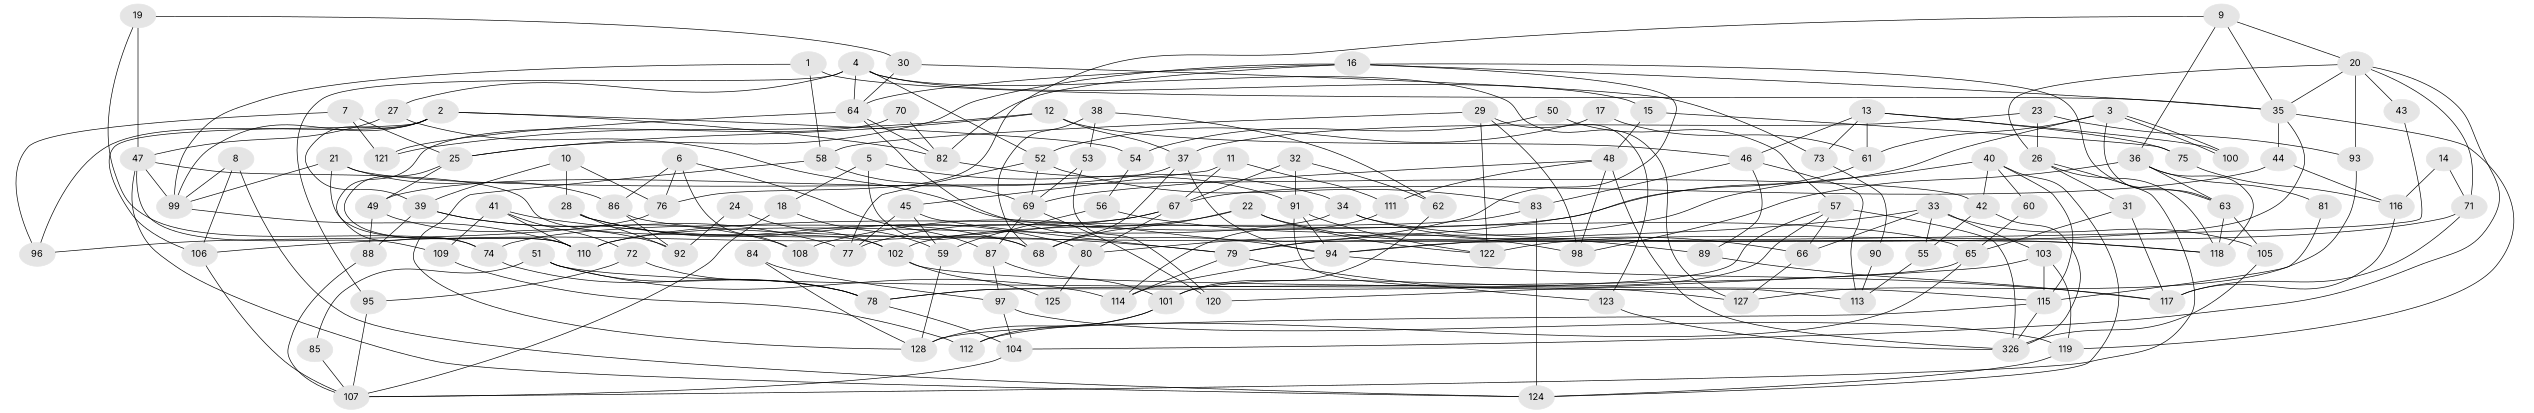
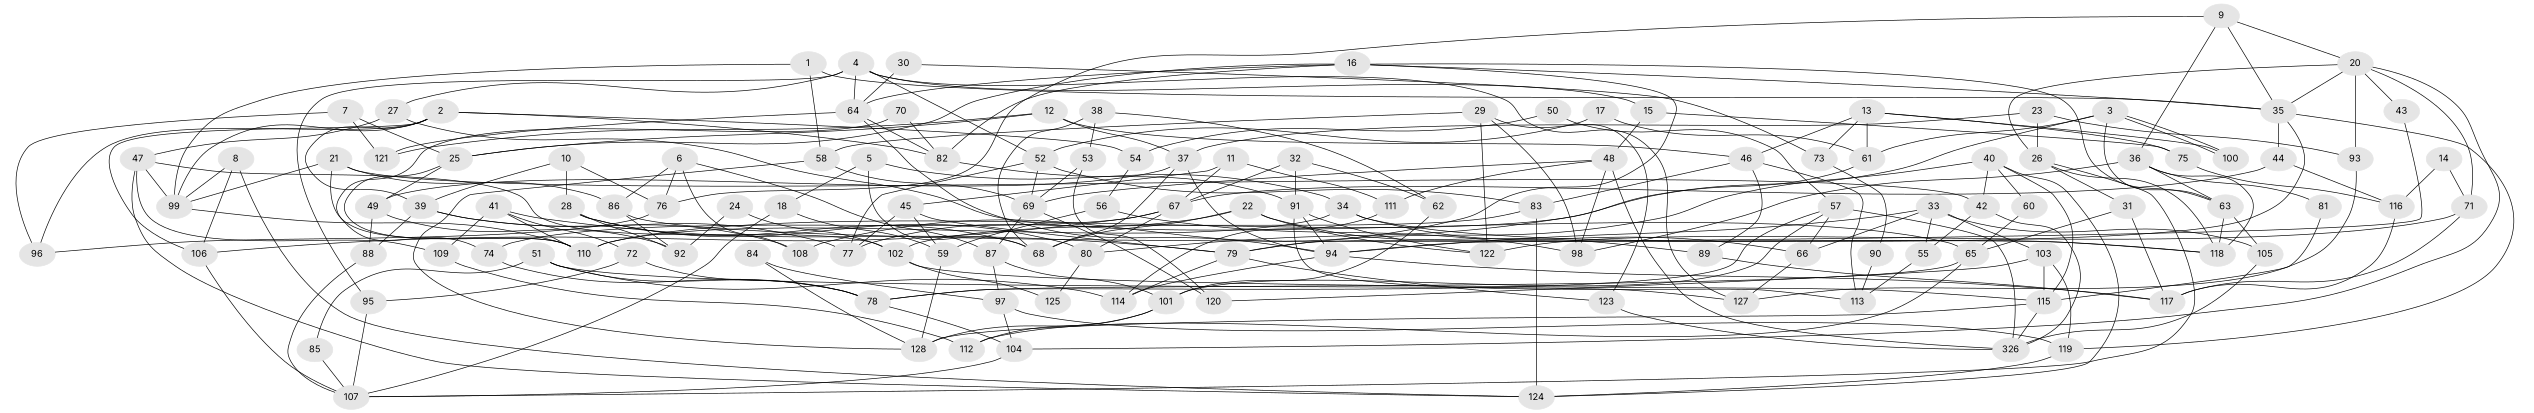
node "19": removed
